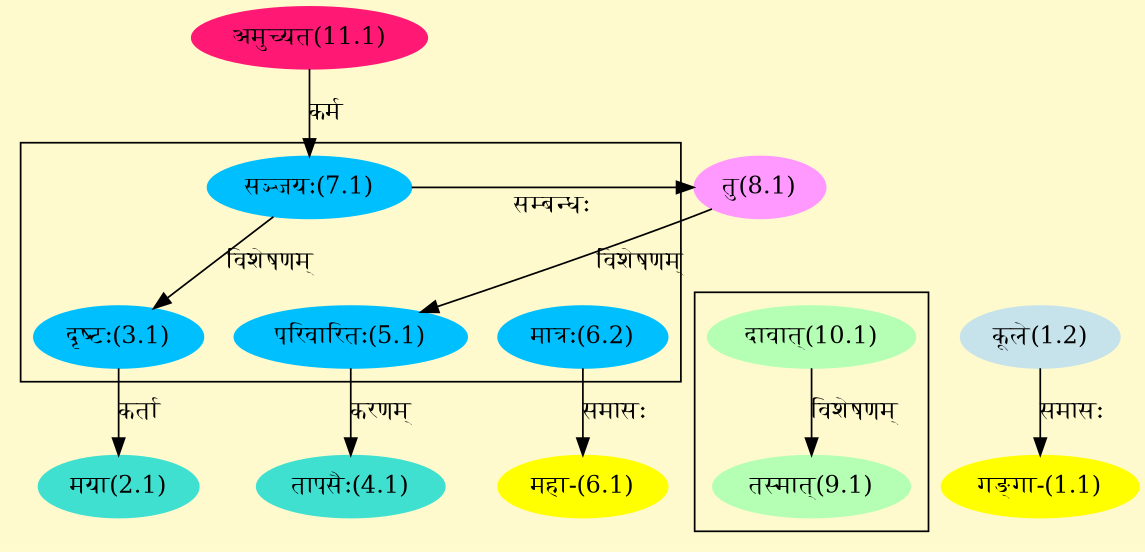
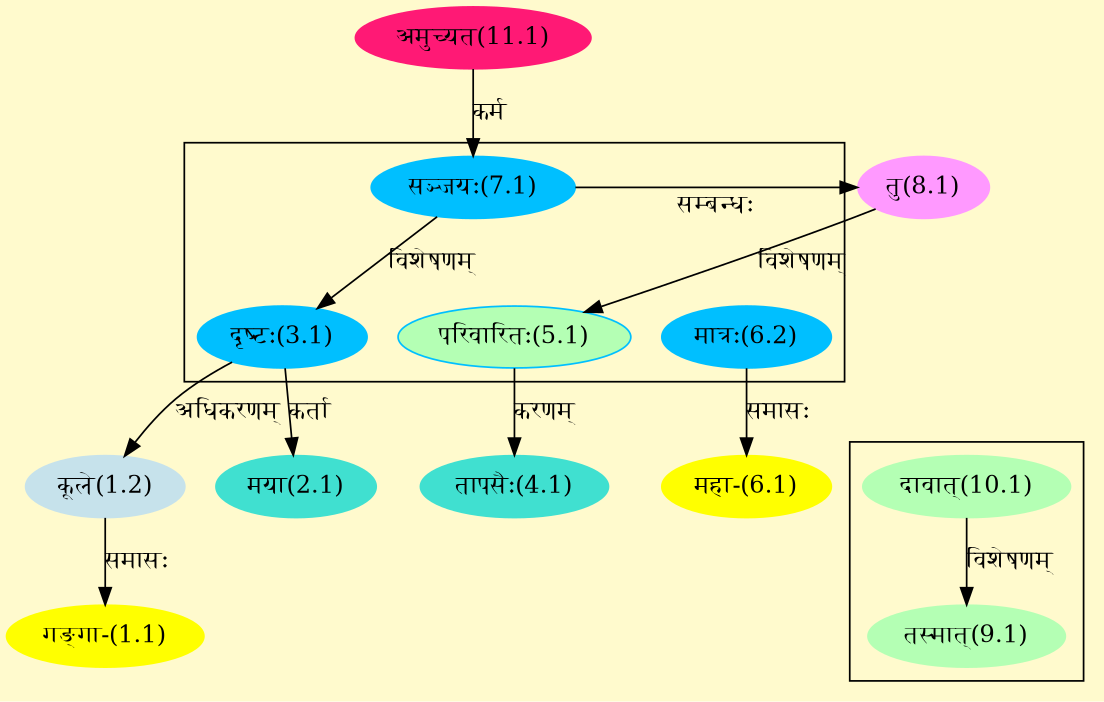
node "परिवारितः(5.1)": fillcolor #00bfff -> #b4ffb4
edge "दृष्टः(3.1)" -> "कूले(1.2)": added, label "अधिकरणम्"
